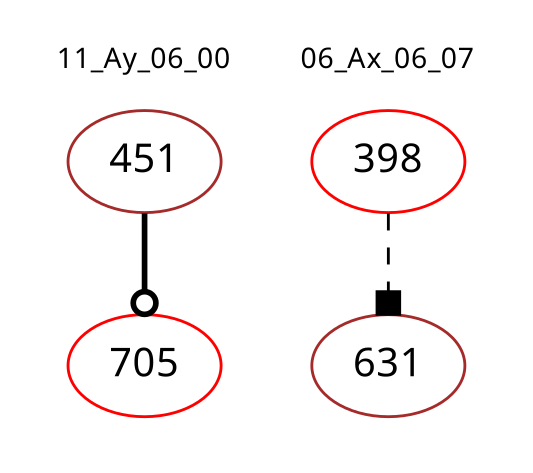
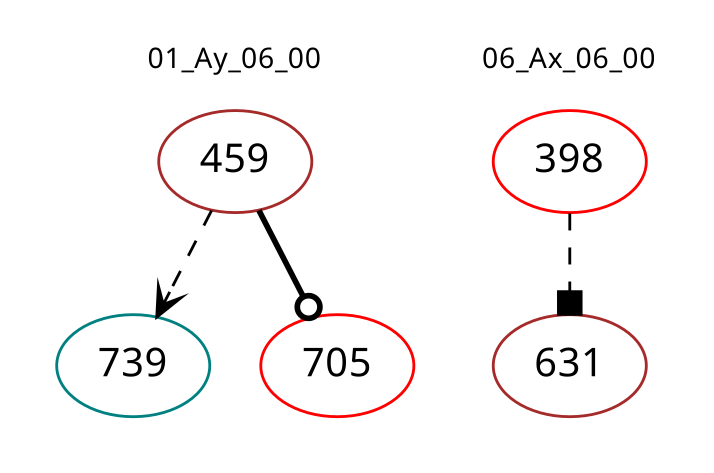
cluster "11_Ay_06_00": label "11_Ay_06_00" -> "01_Ay_06_00"
cluster "06_Ax_06_07": label "06_Ax_06_07" -> "06_Ax_06_00"
node "451": label "451" -> "459"
node "739": added
